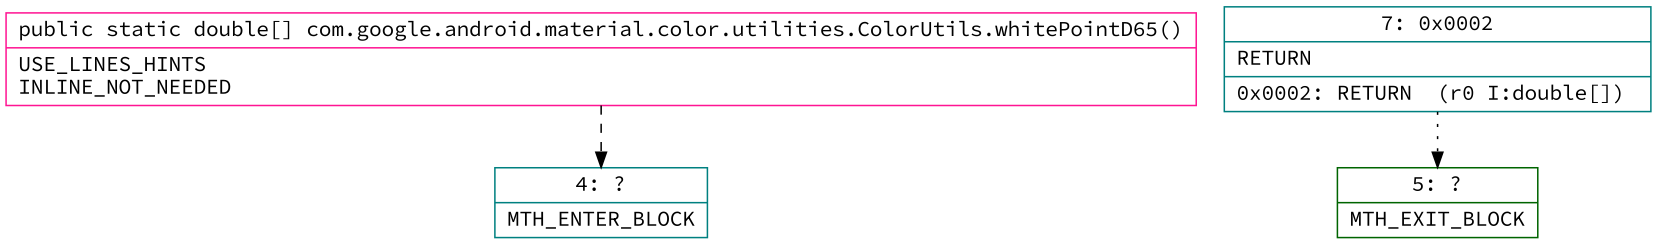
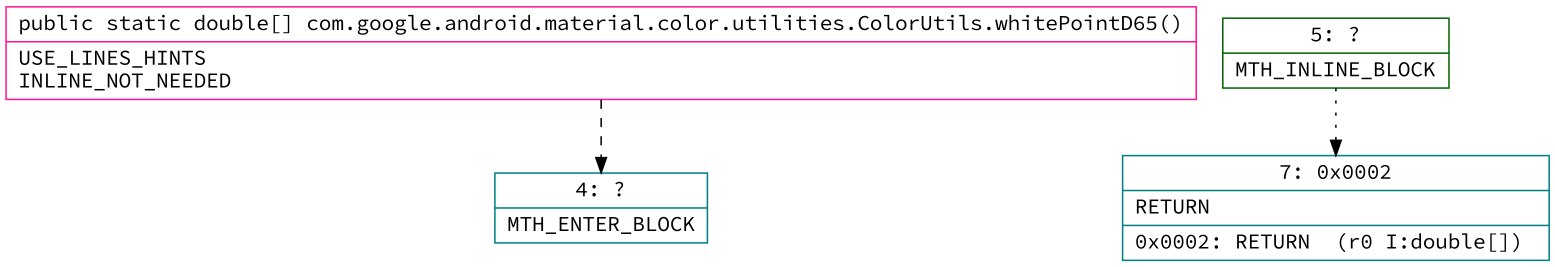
edge "7: 0x0002" -> "5: ?": reversed
node "5: ?": text "MTH_EXIT_BLOCK" -> "MTH_INLINE_BLOCK"
